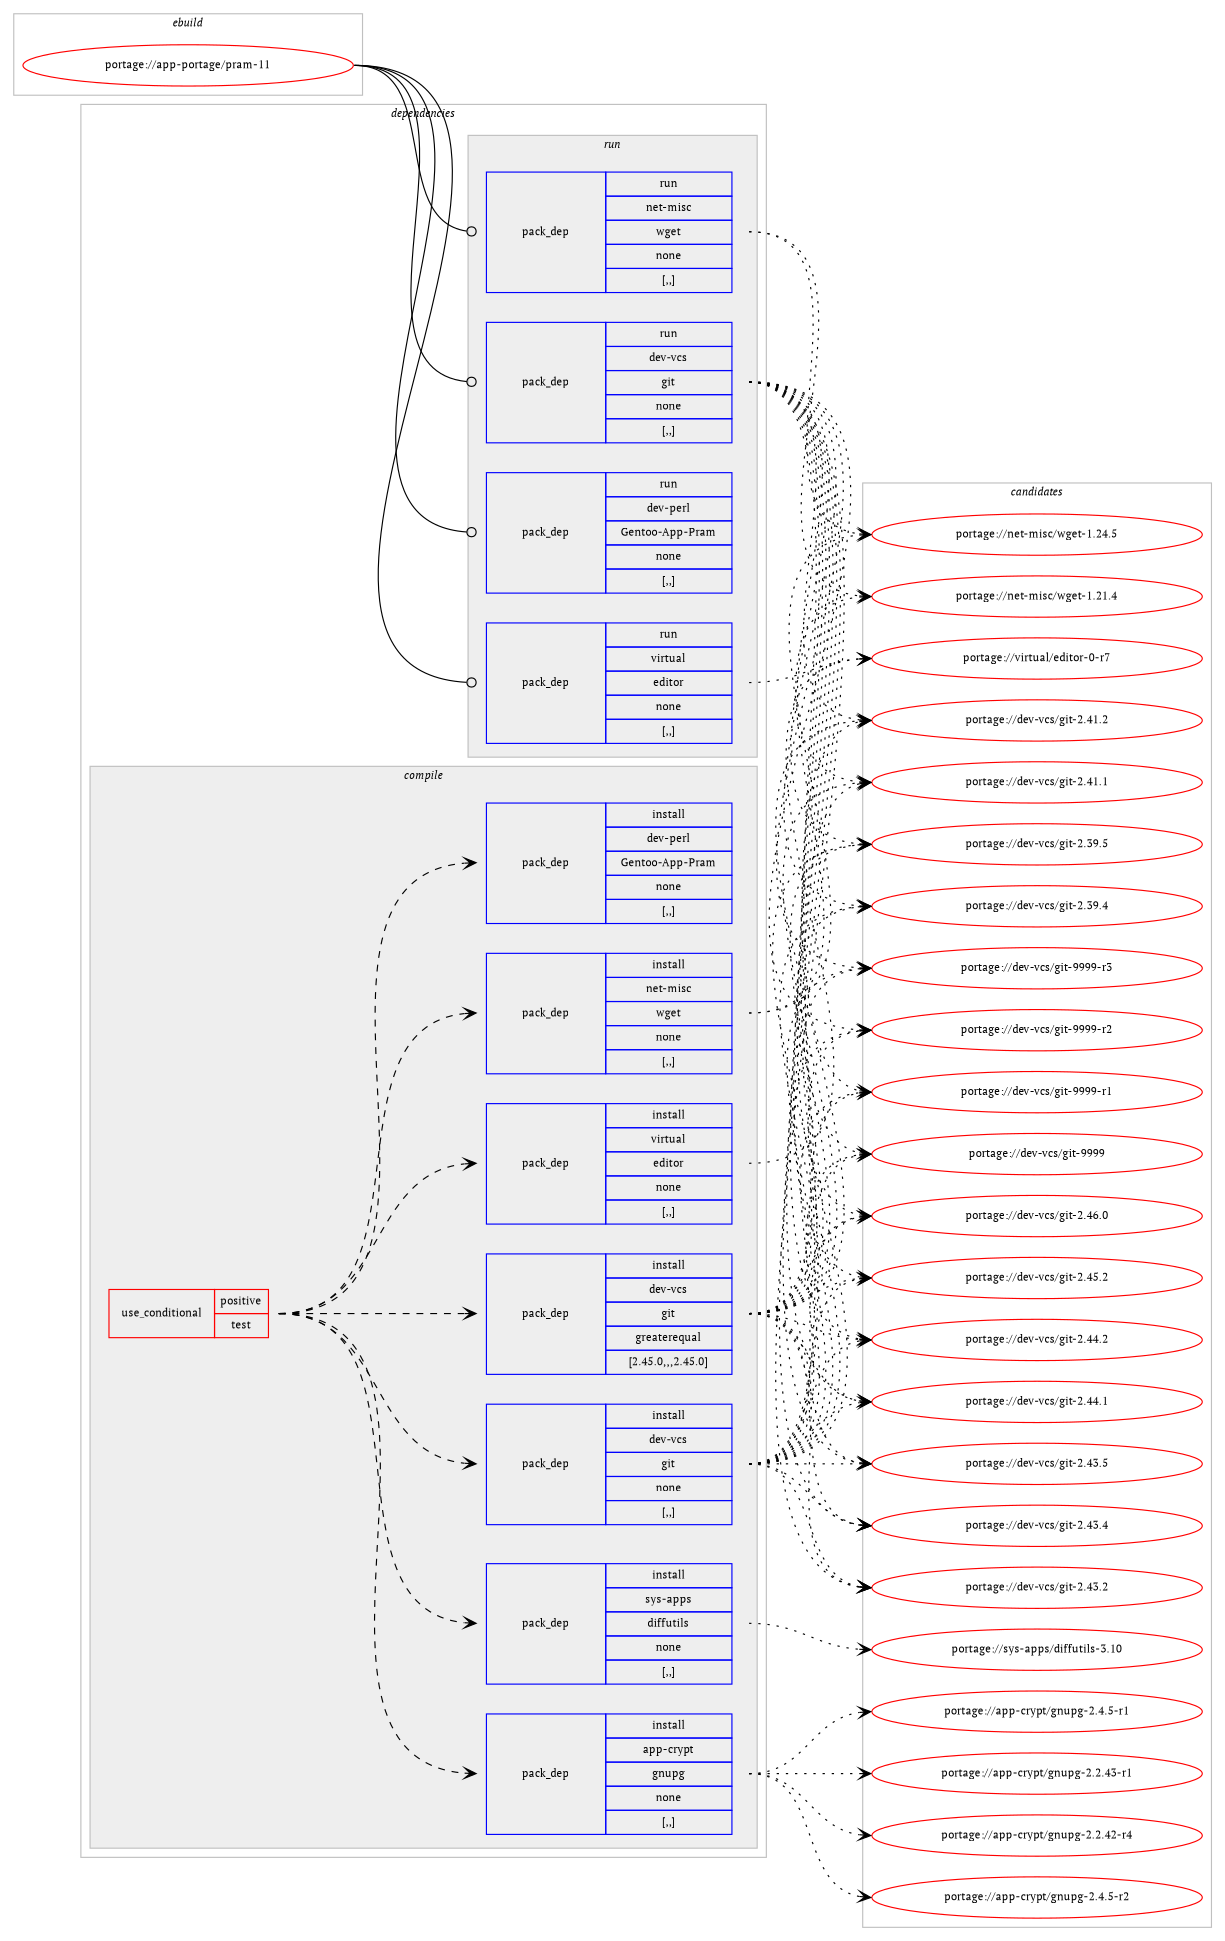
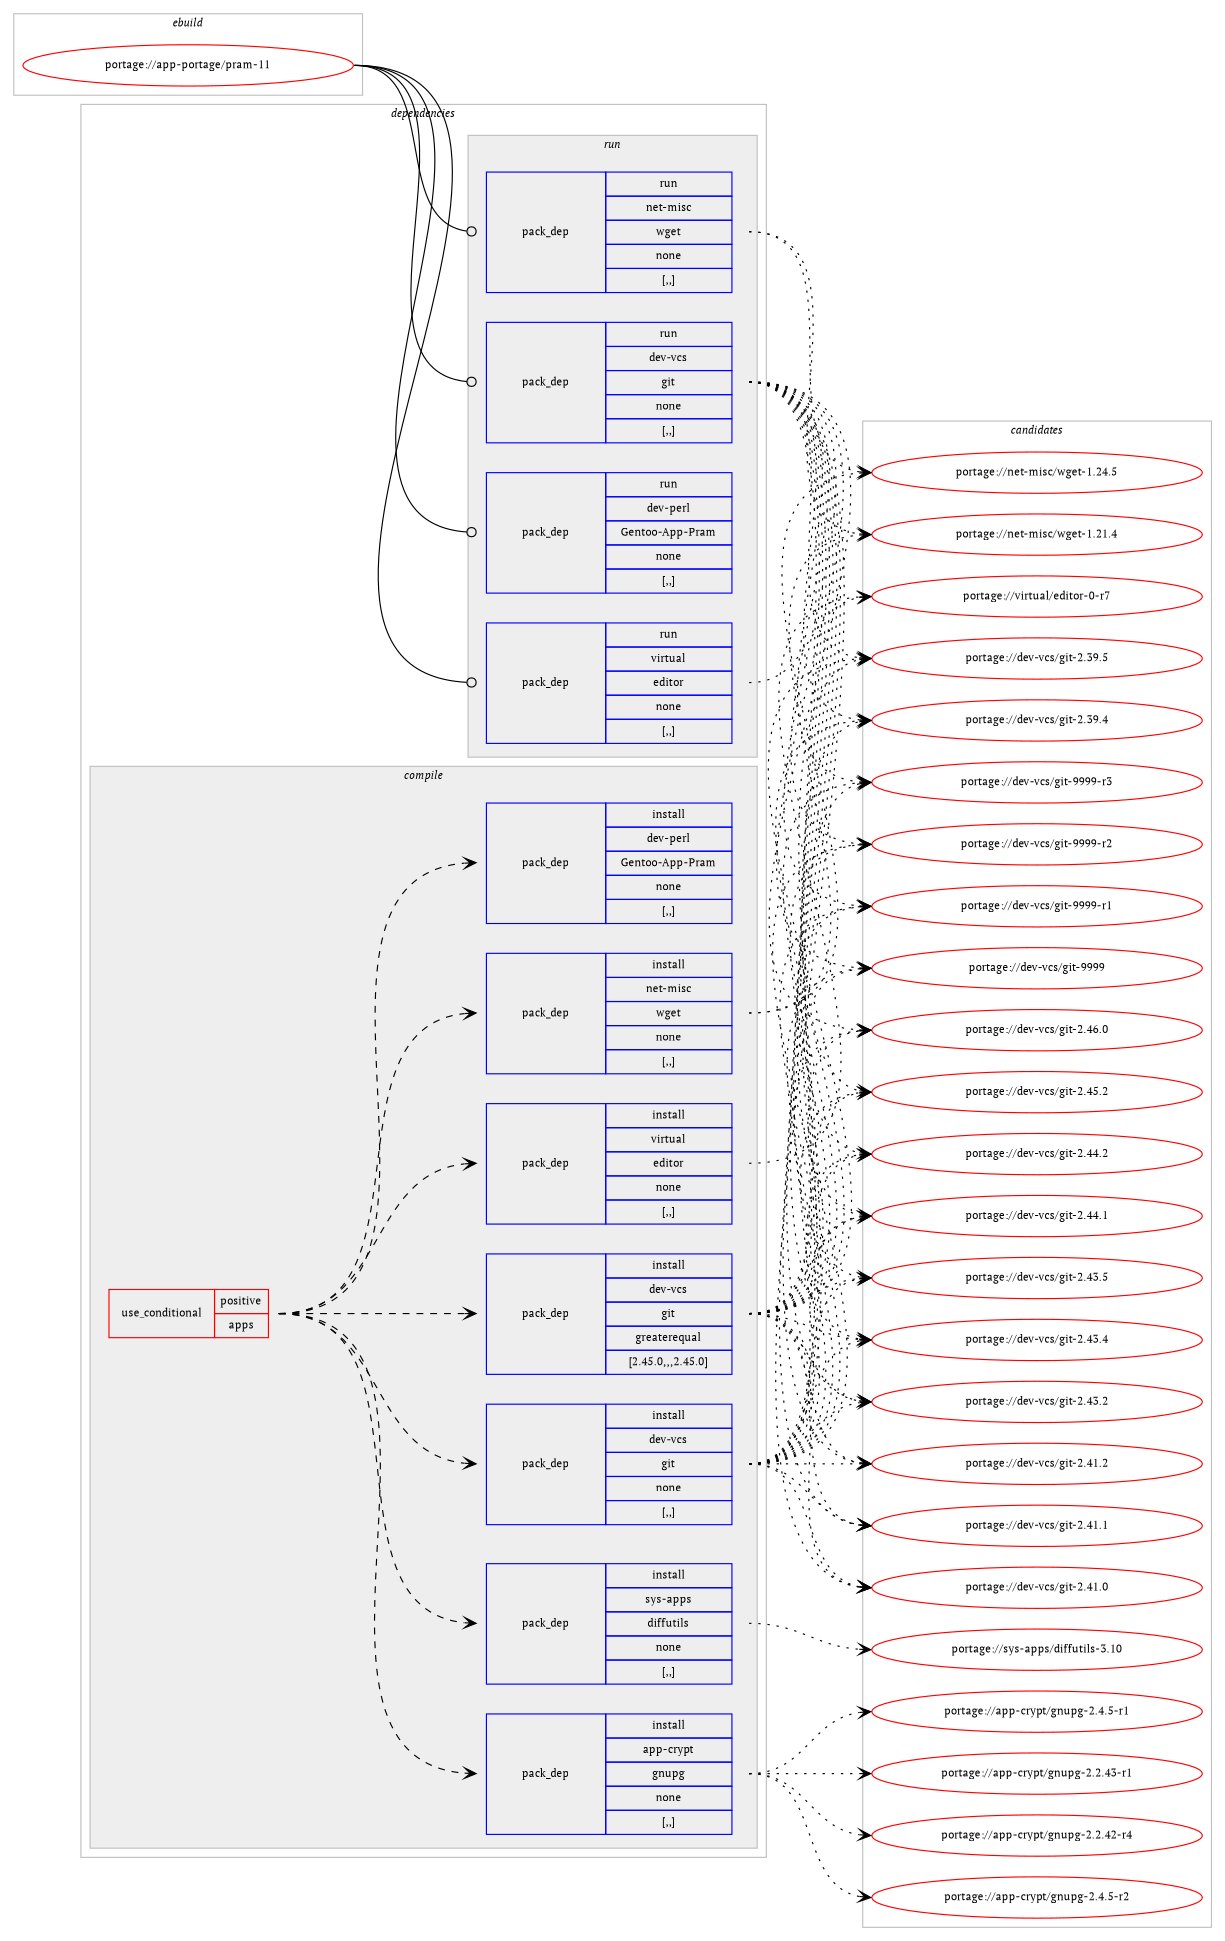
node "use_conditional": text "test" -> "apps"
node "portage://dev-vcs/git-2.41.0": added
